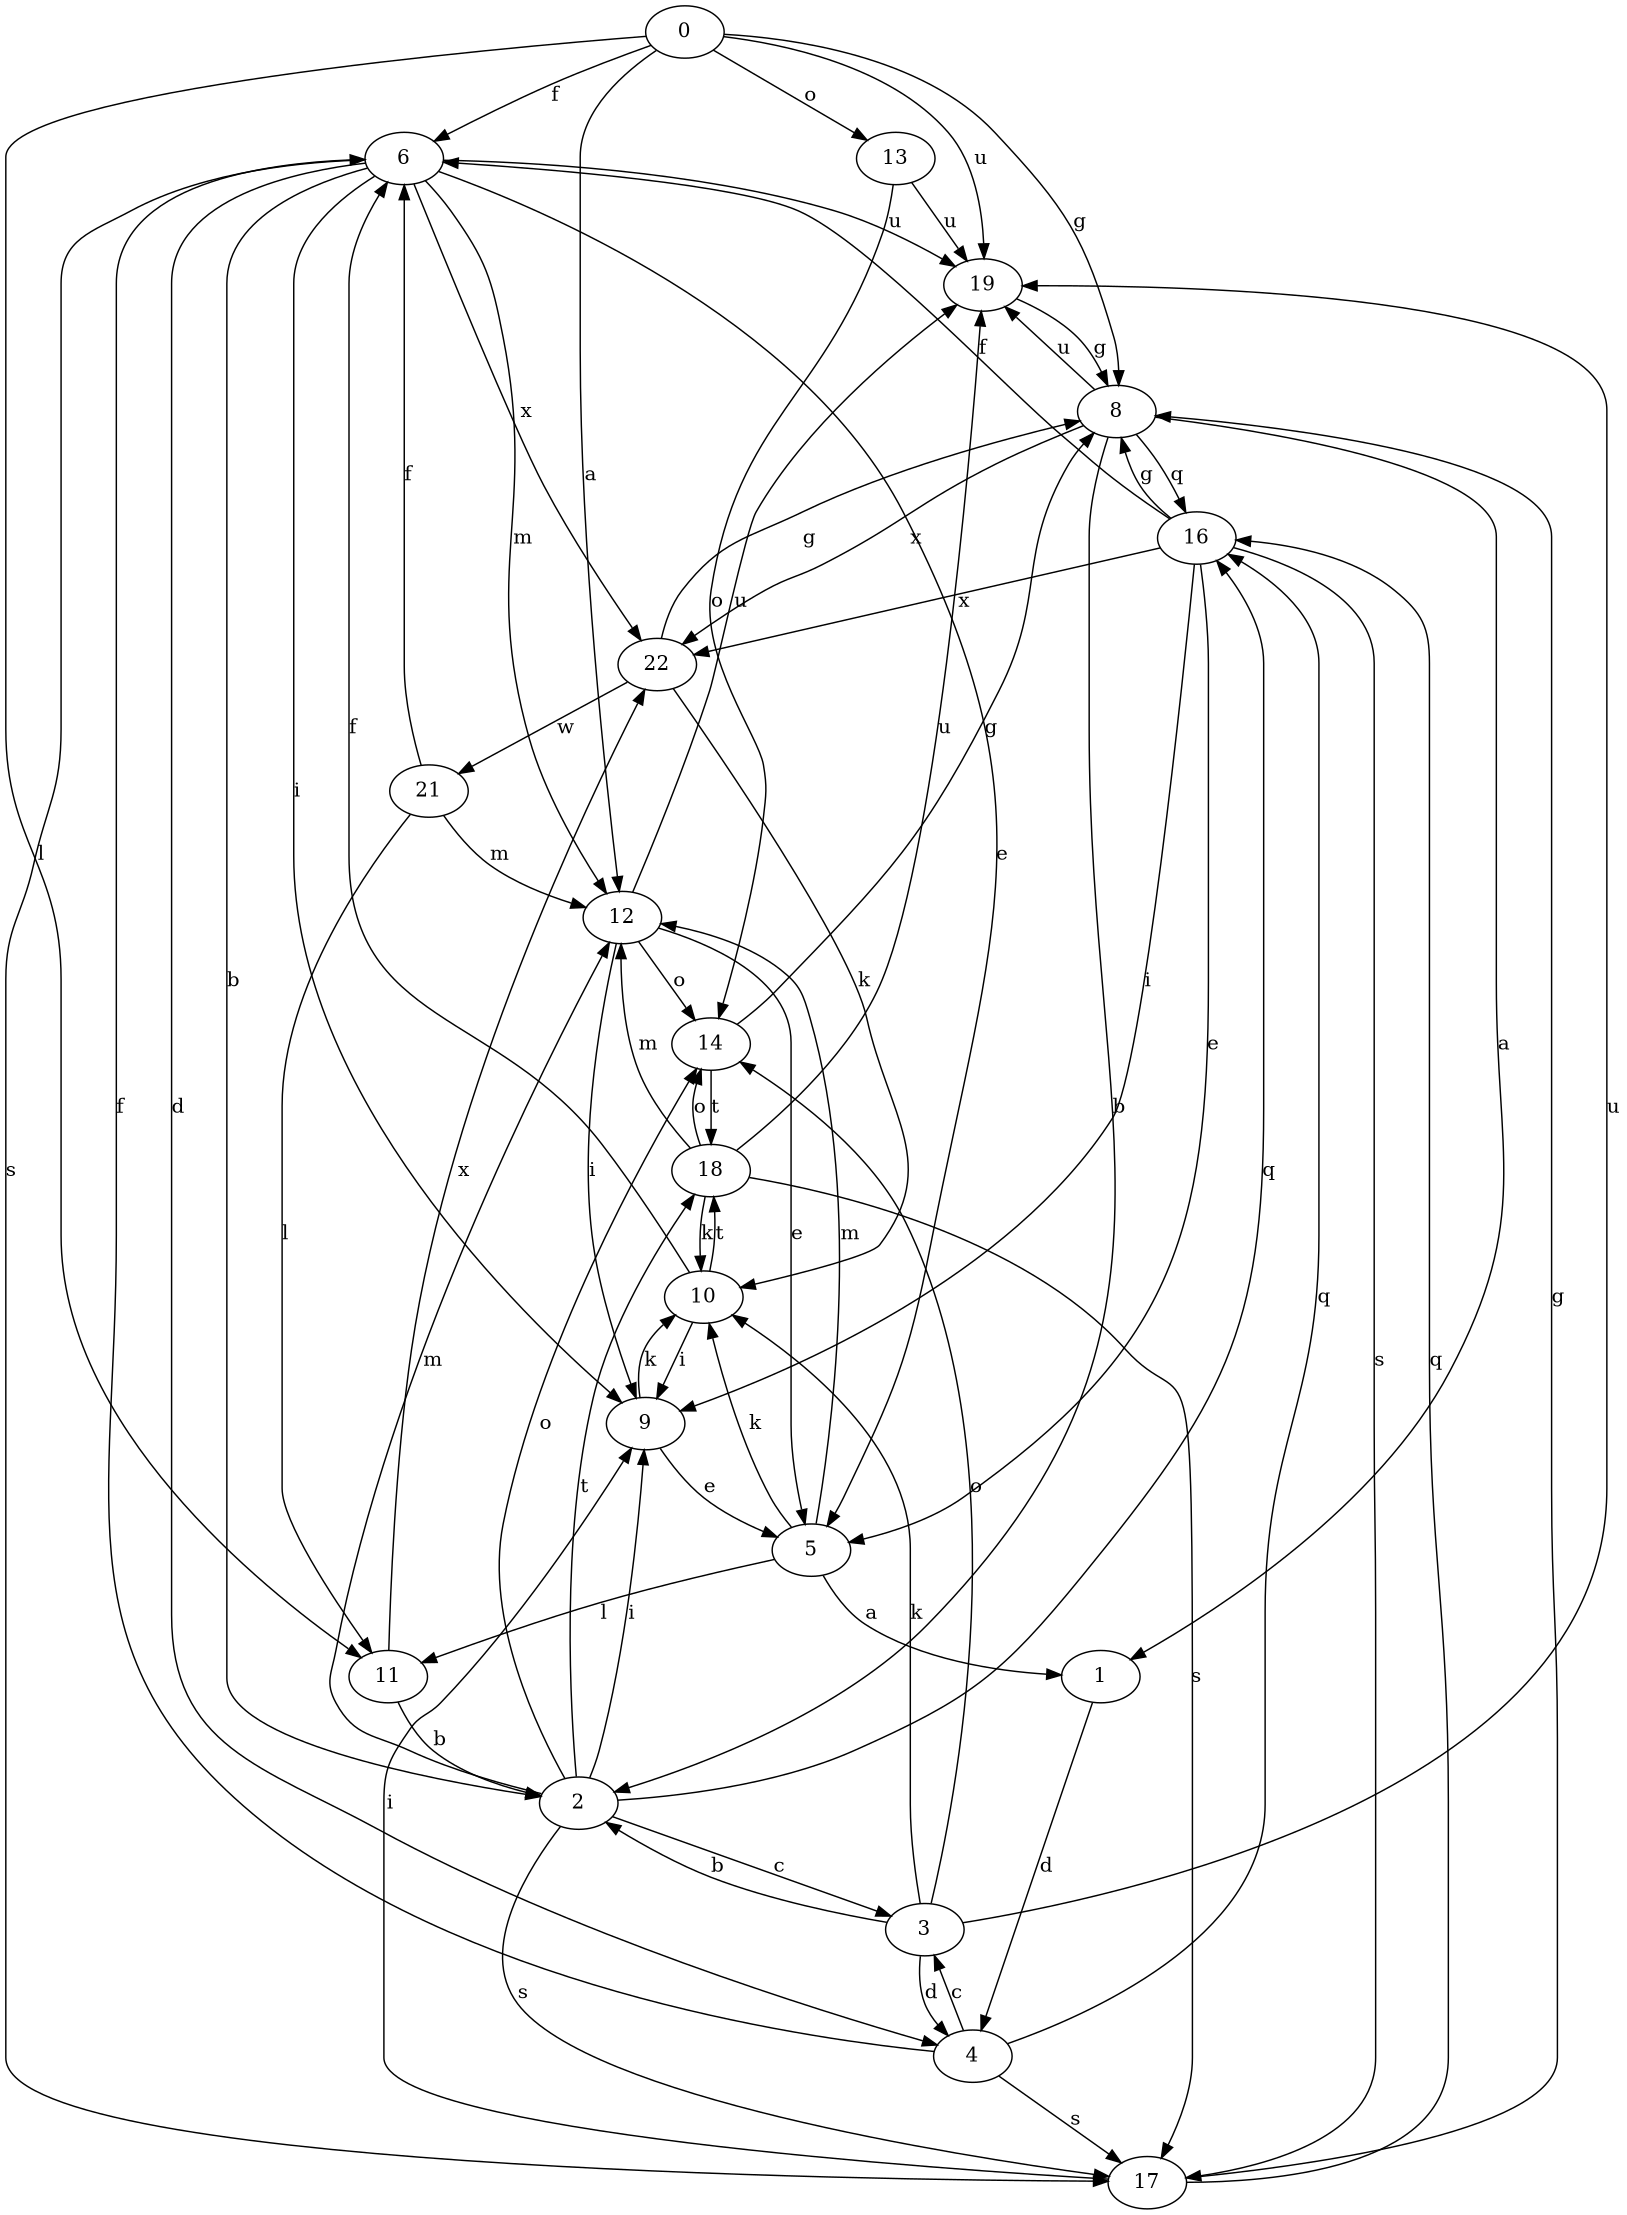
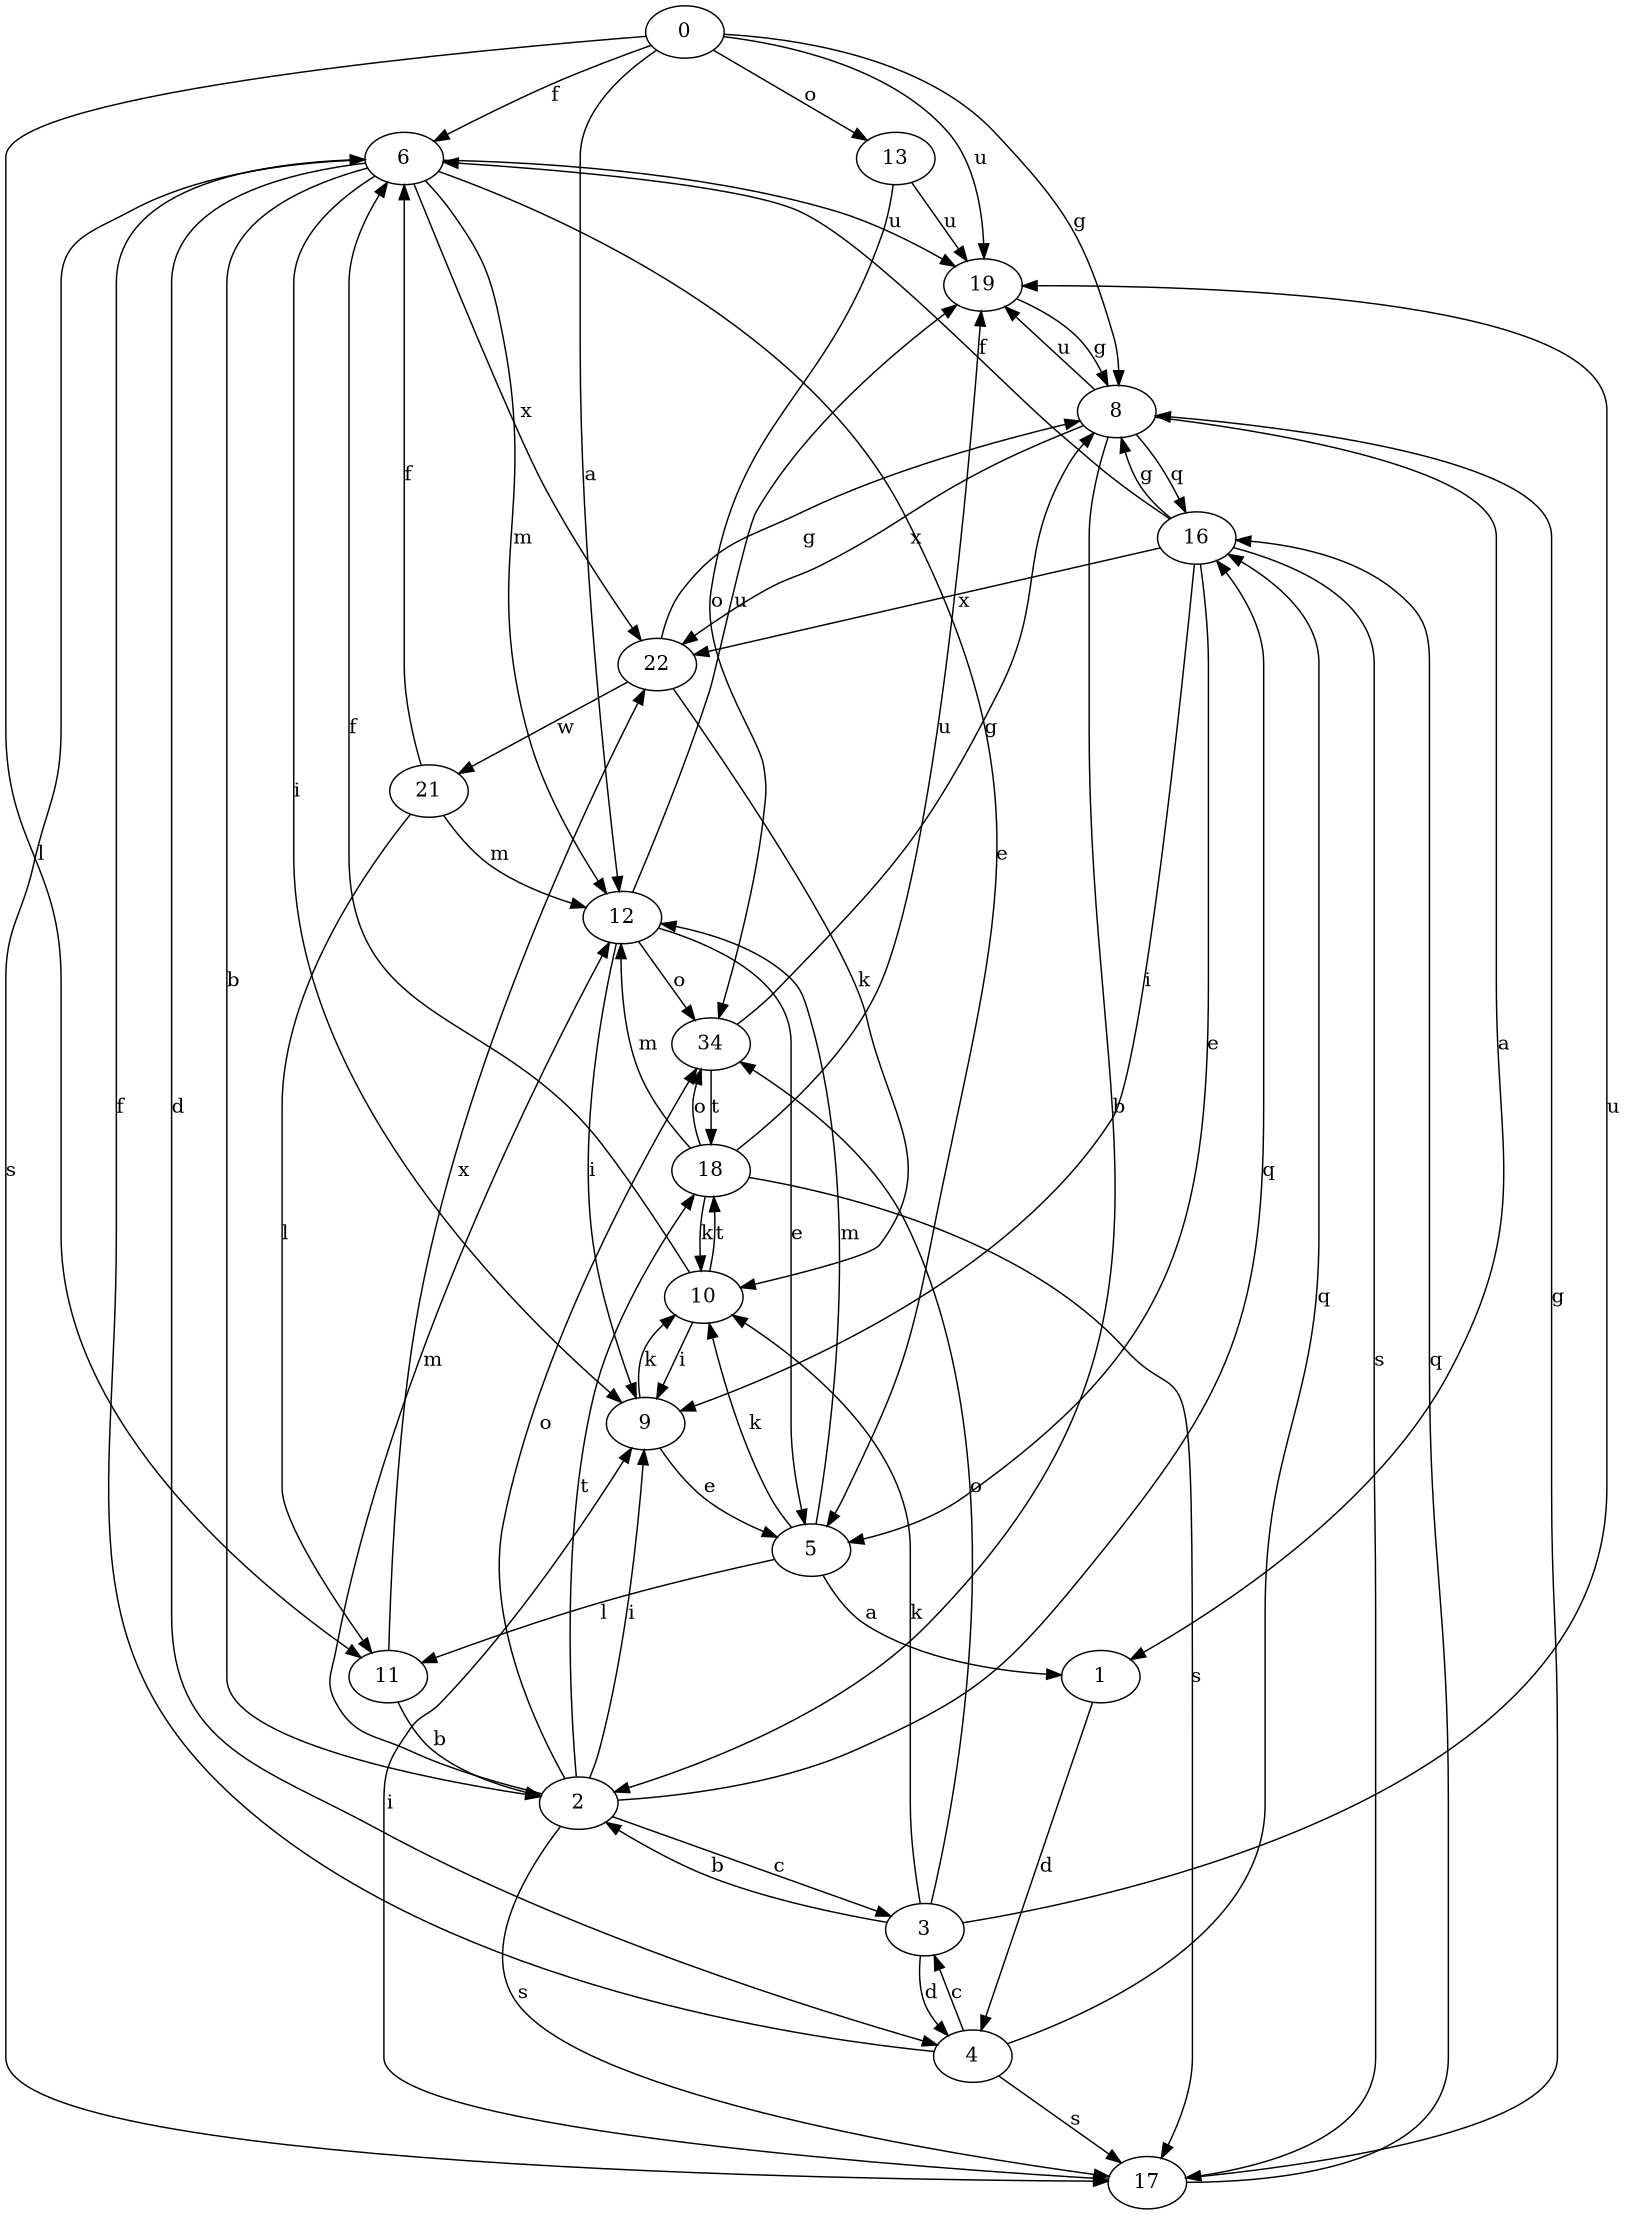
node "14": label "14" -> "34"
